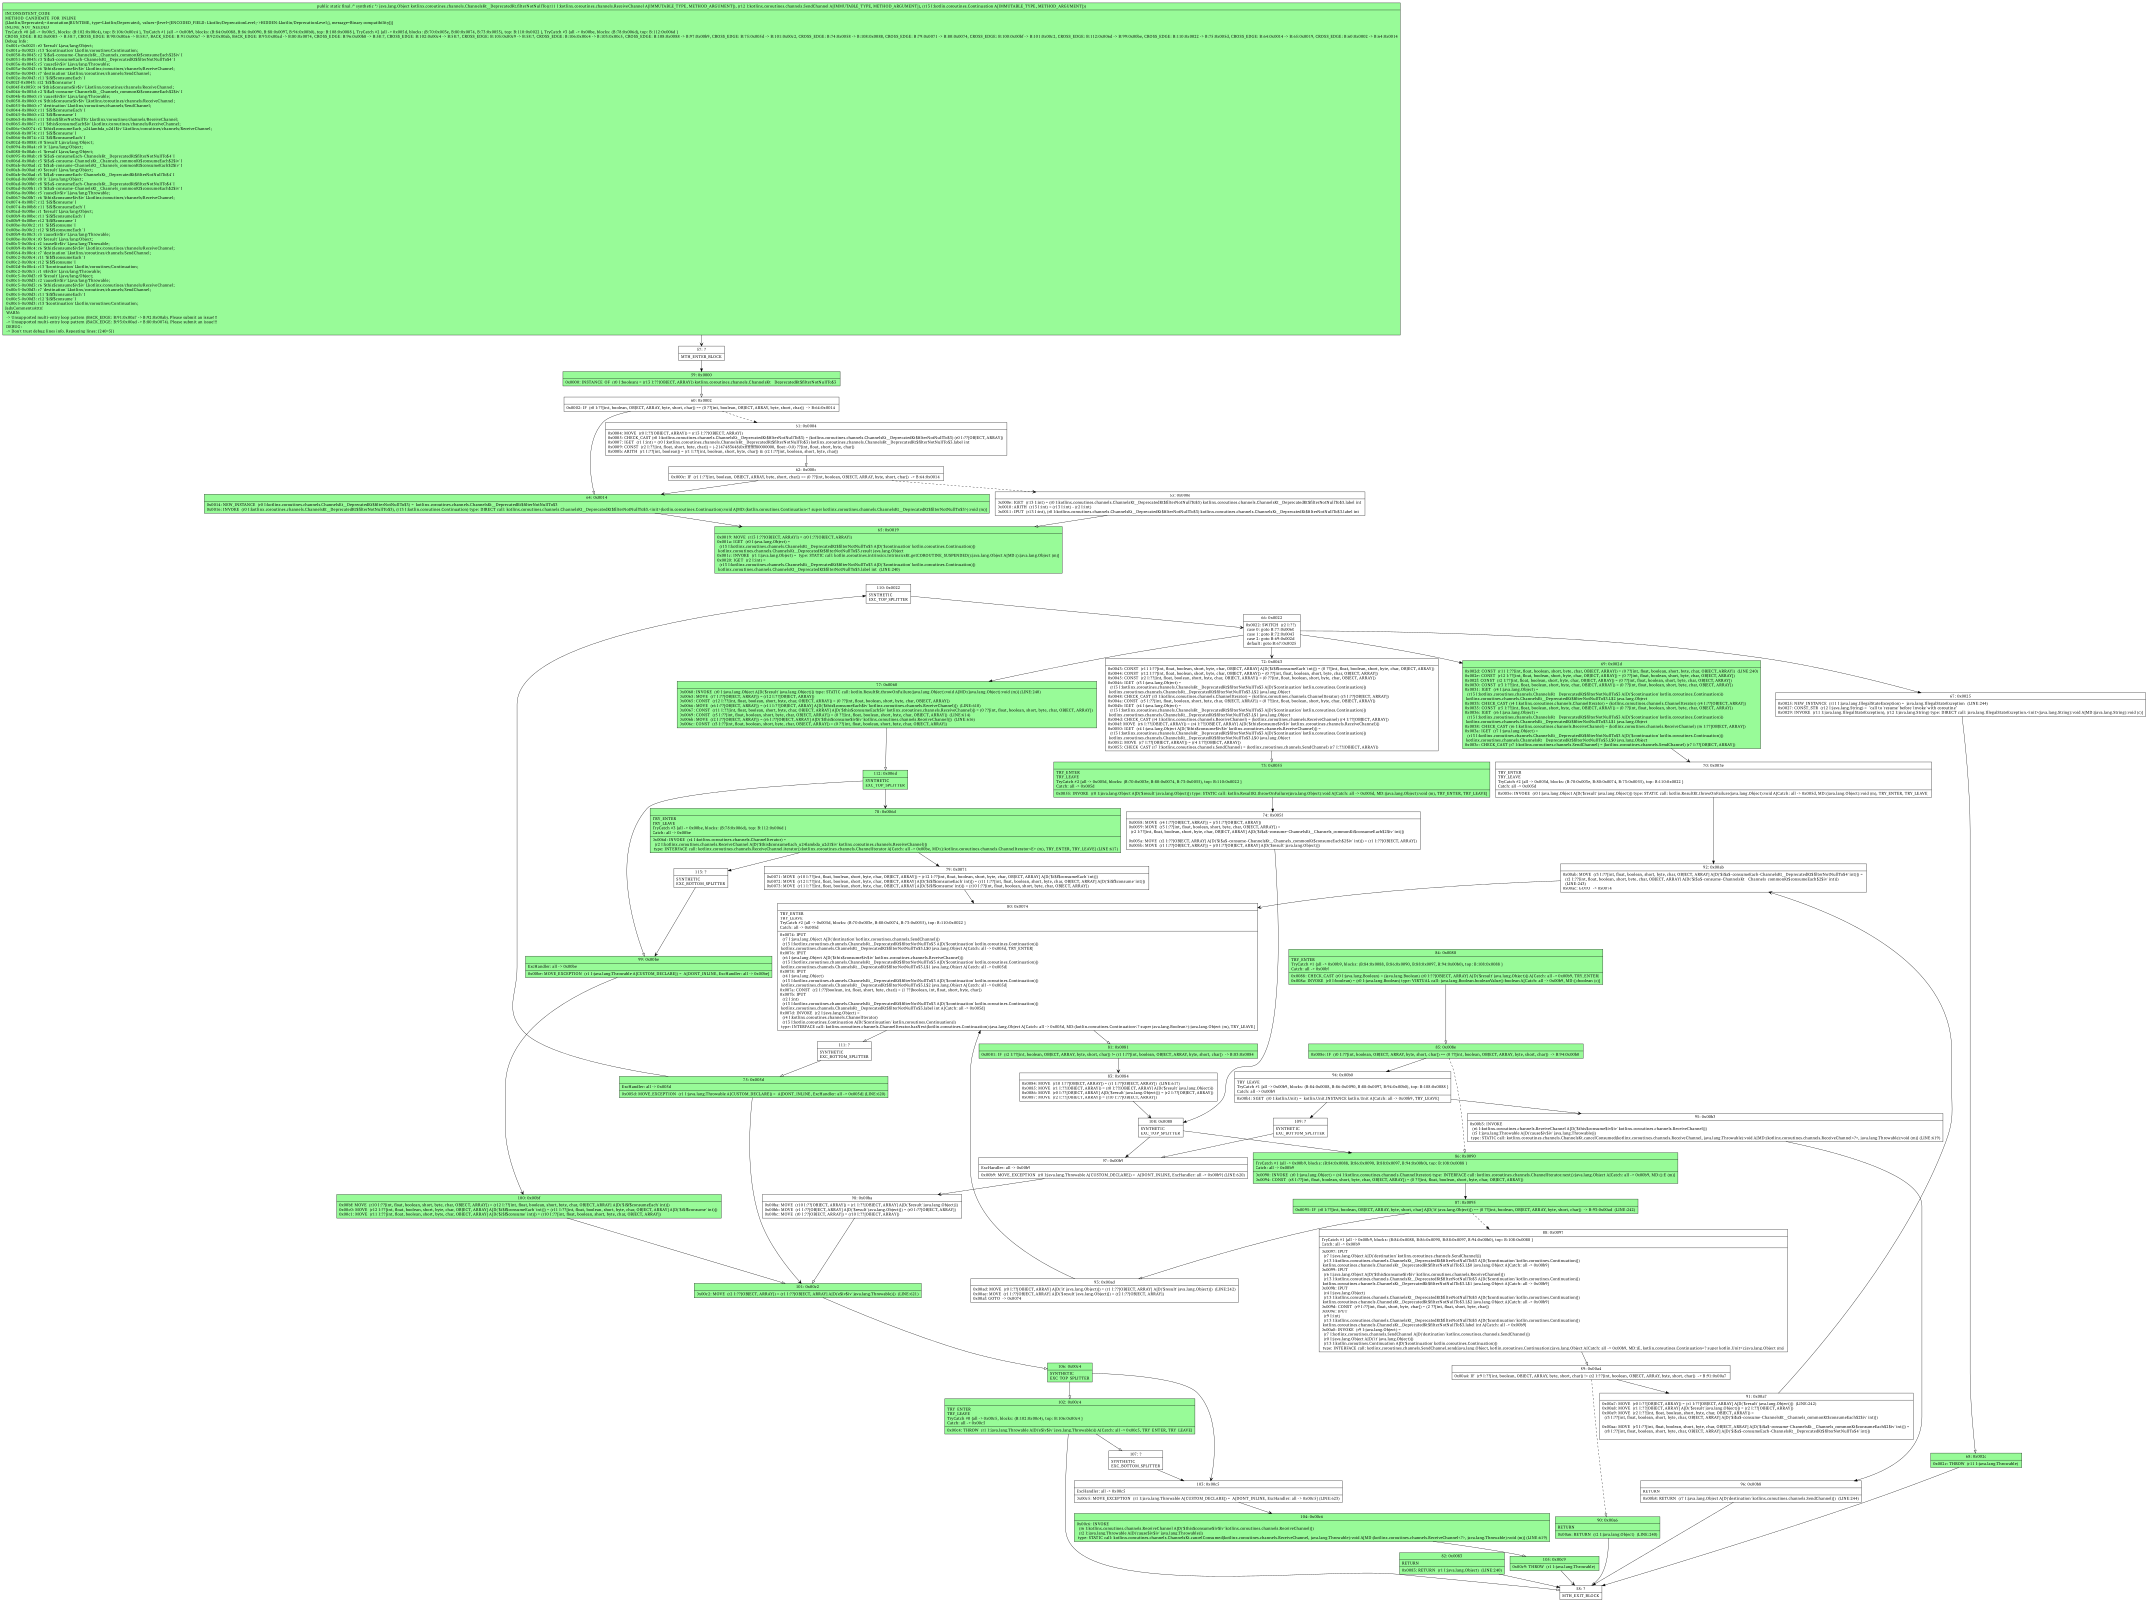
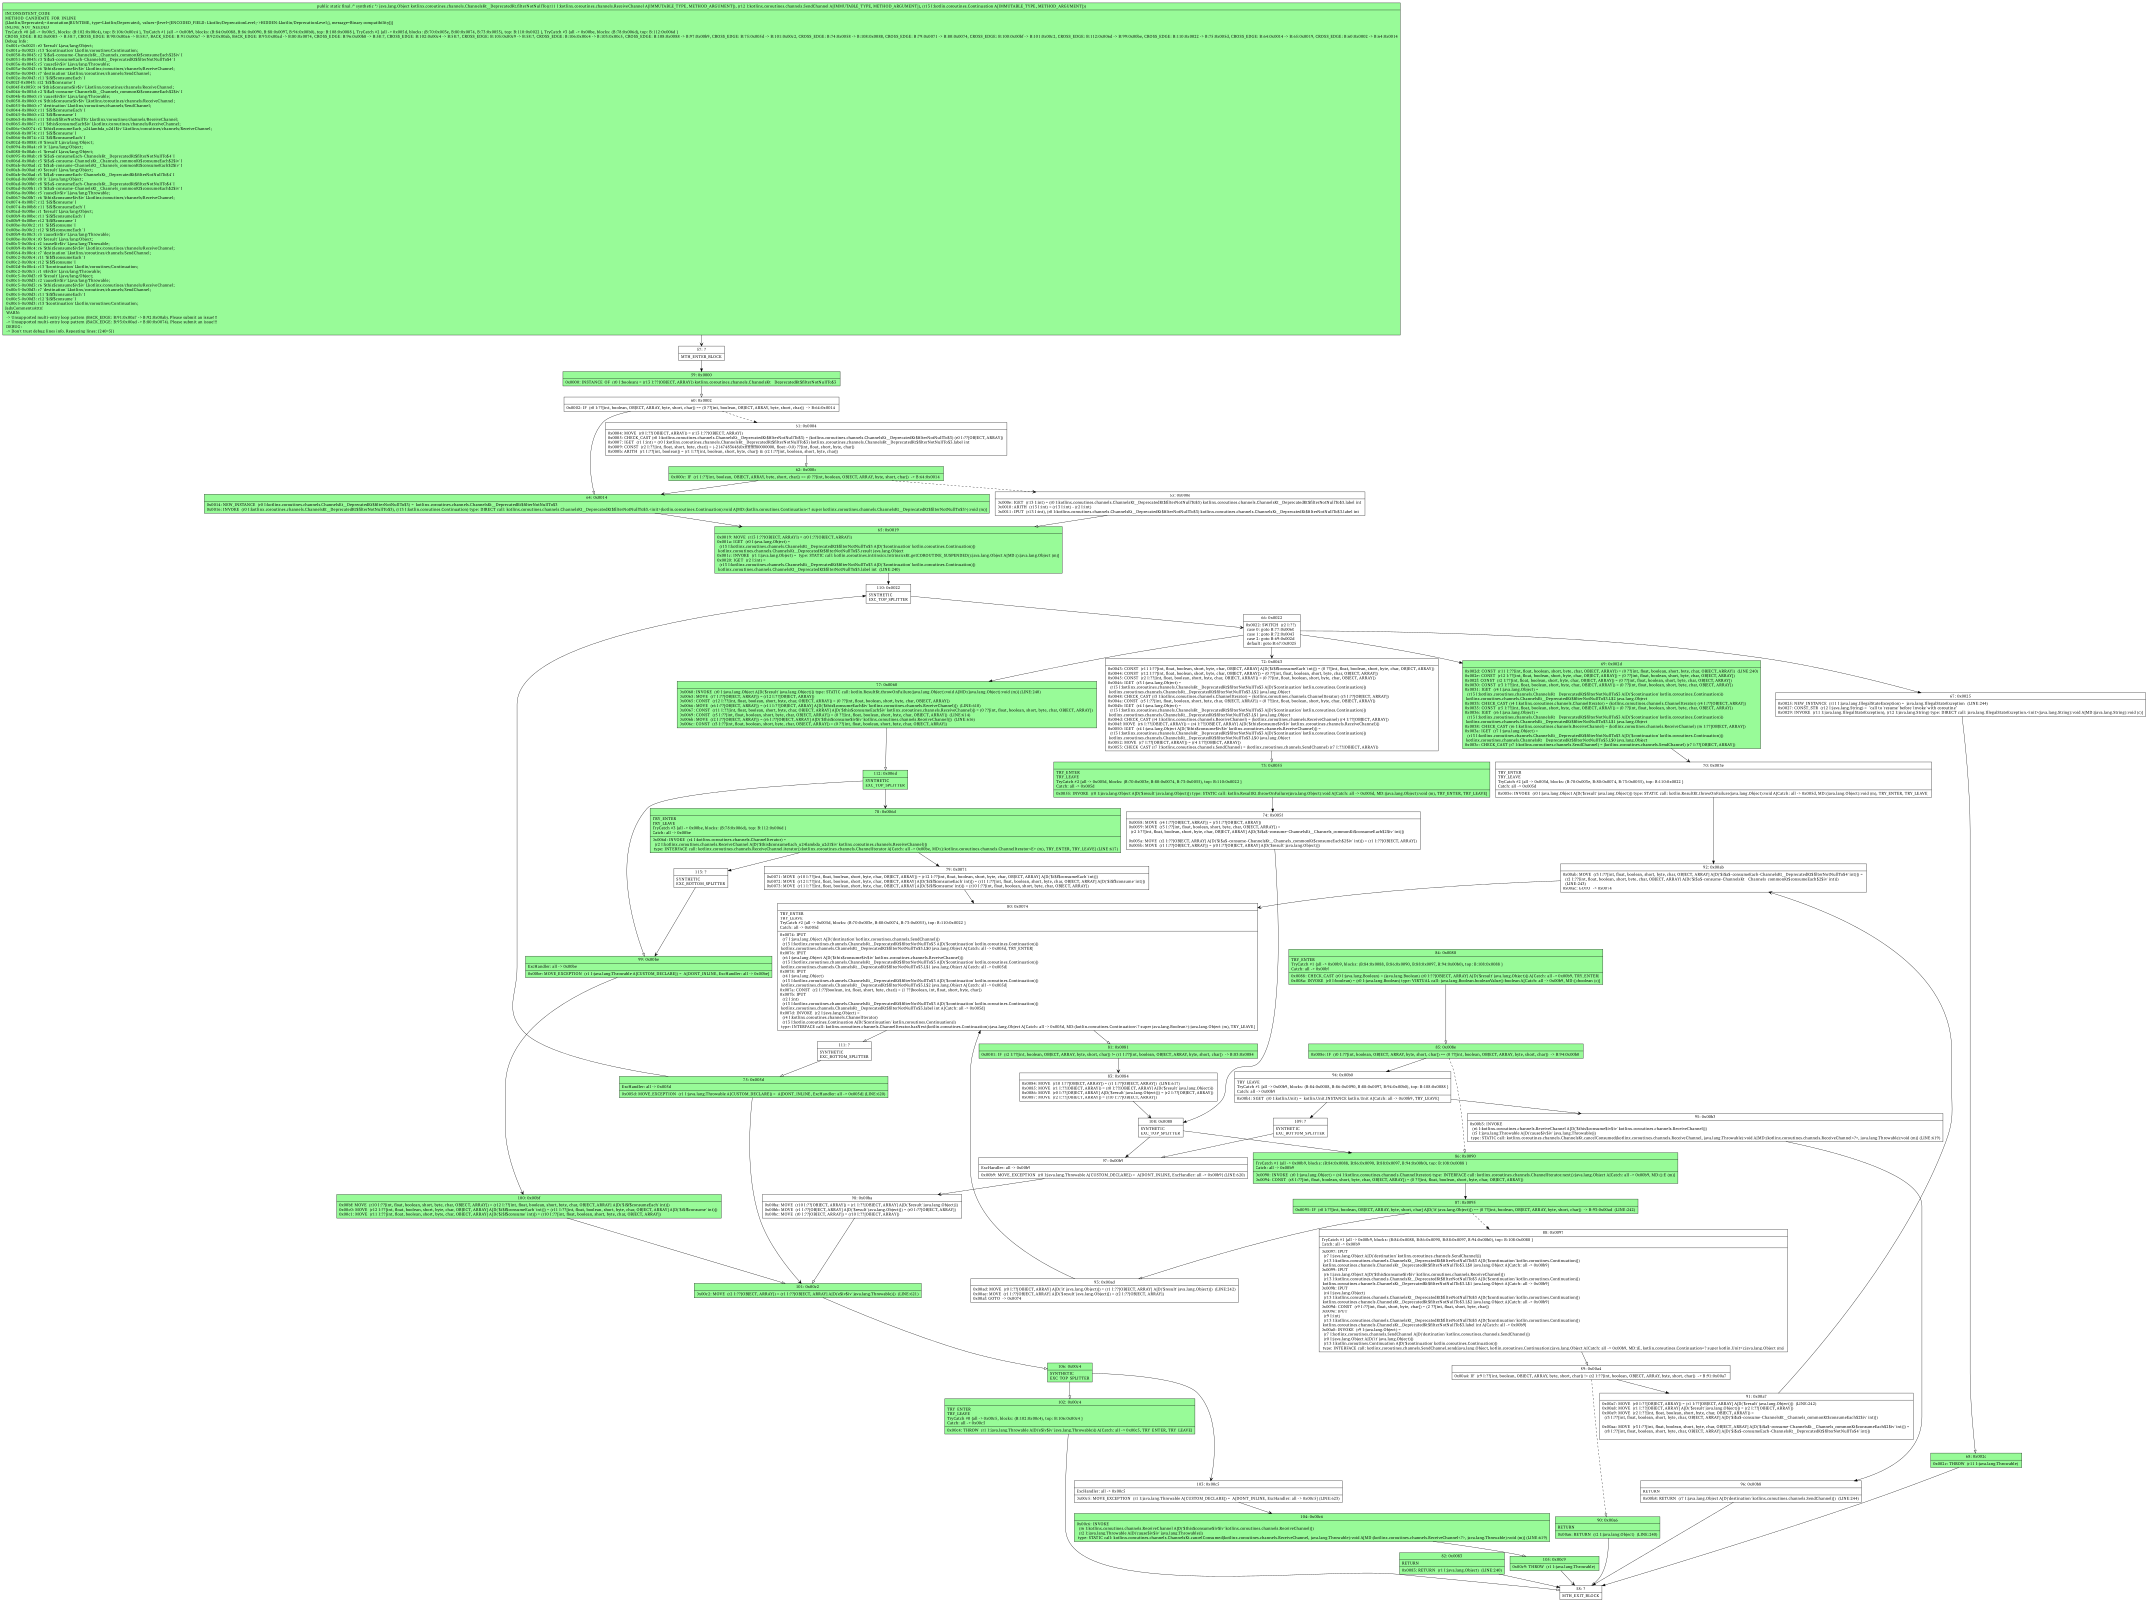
node "62: 0x000c": fillcolor white -> palegreen
edge "65: 0x0019" -> "110: 0x0022": added
node "107: ?": removed
